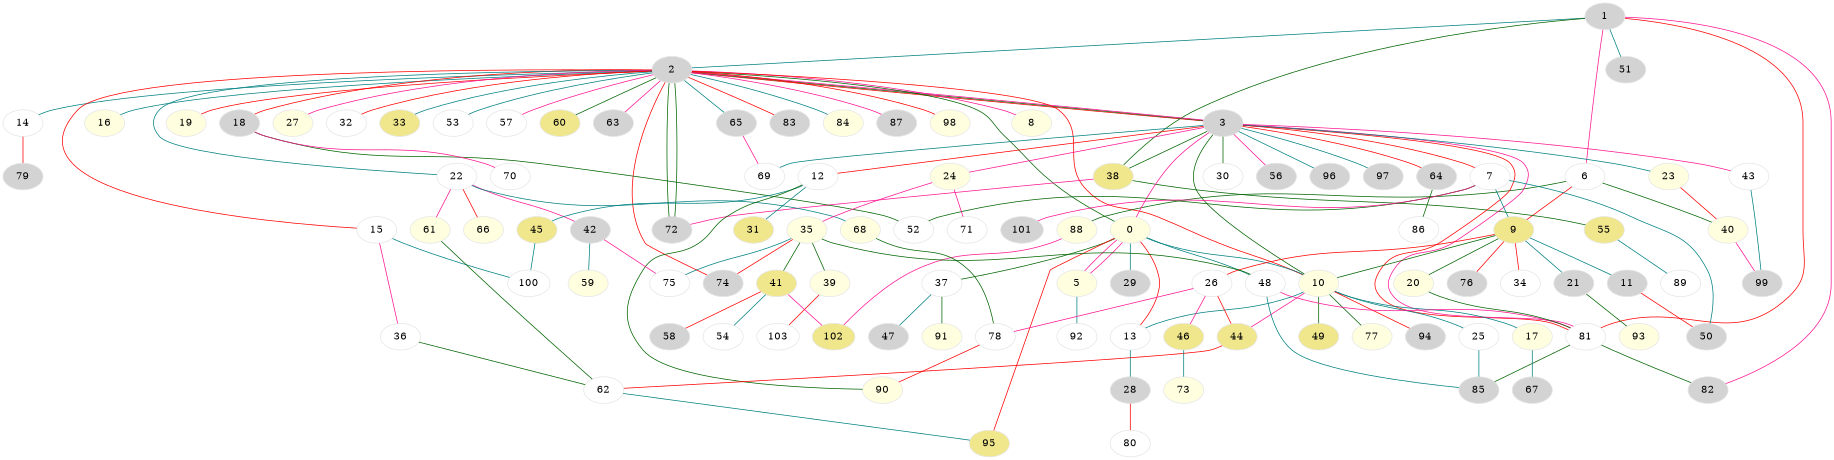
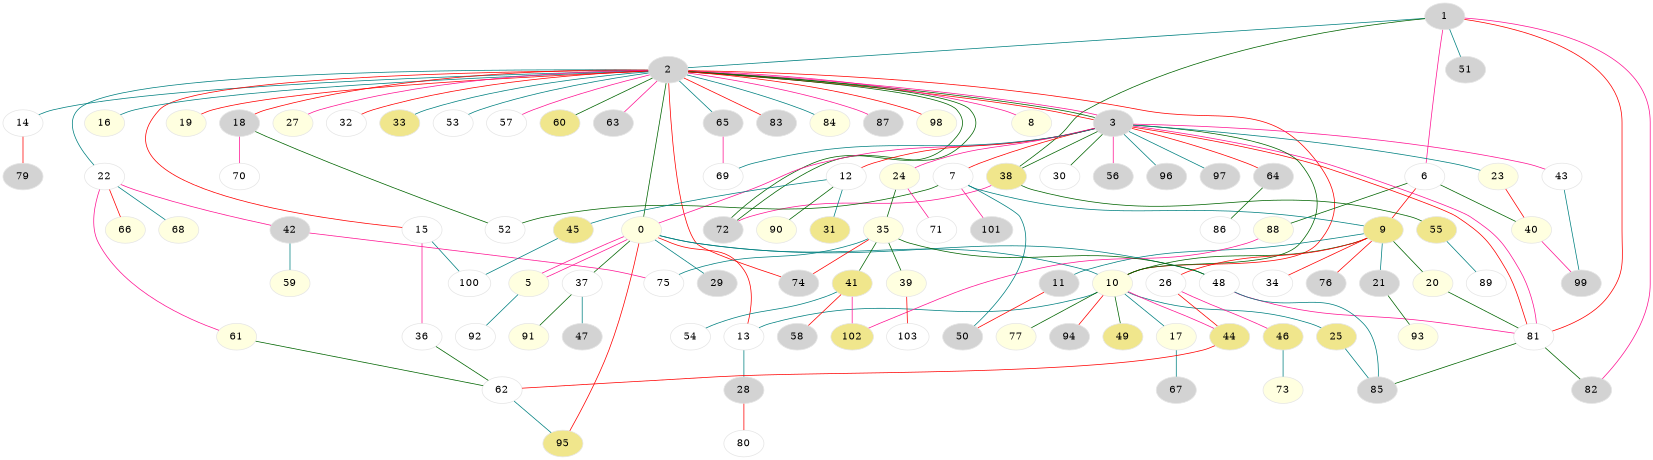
edge "24" -- "35": color deeppink -> darkgreen
node "78": removed
node "25": fillcolor white -> khaki
